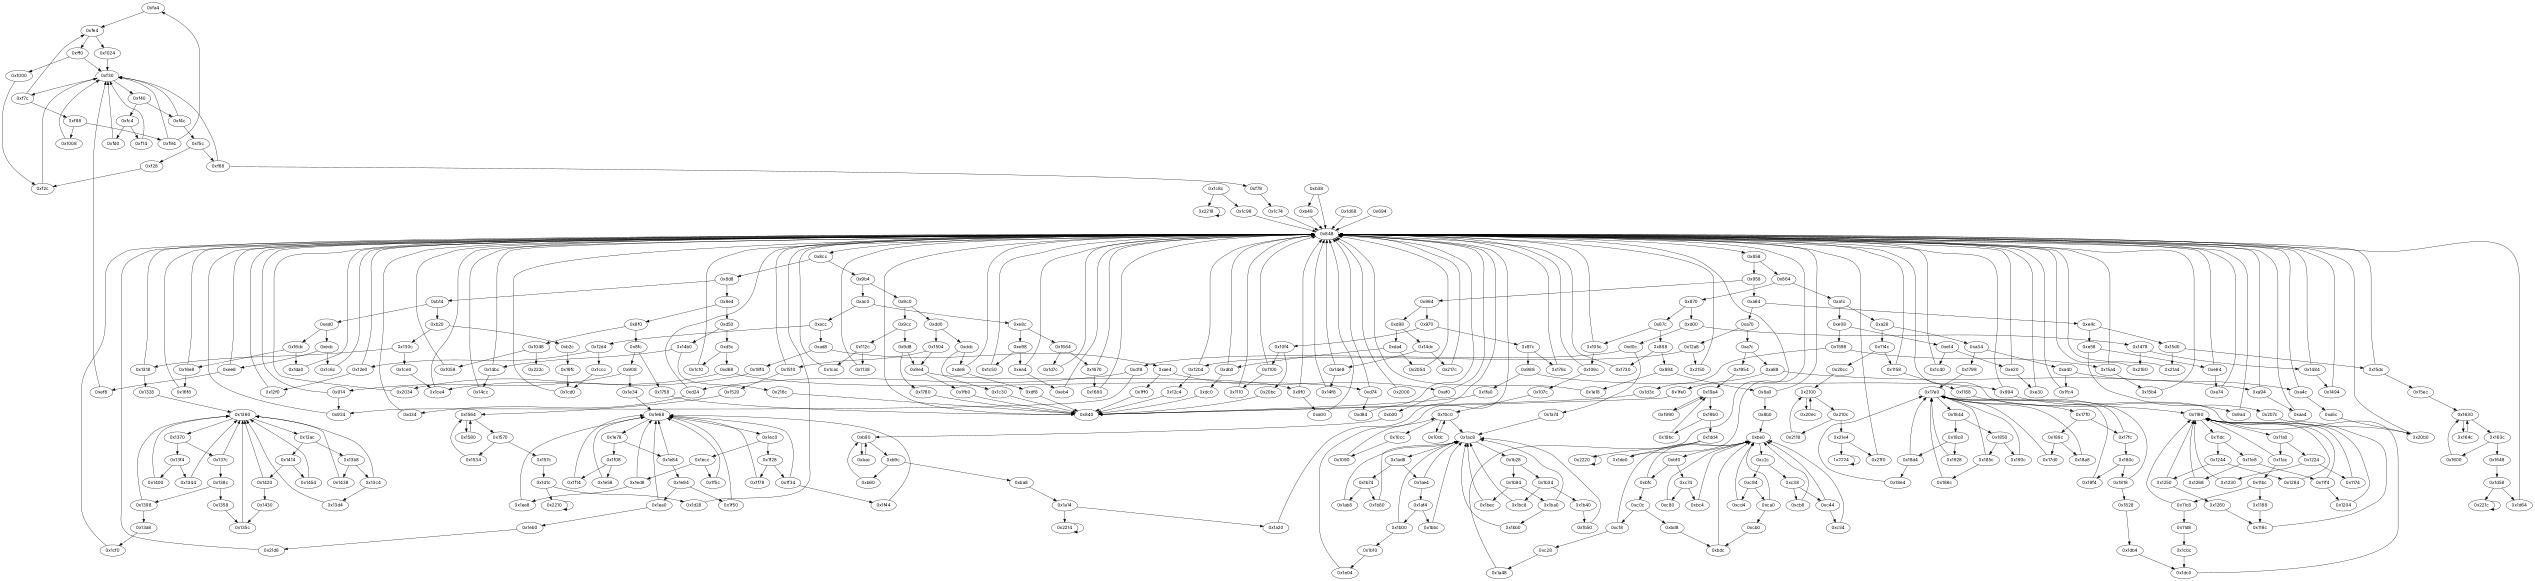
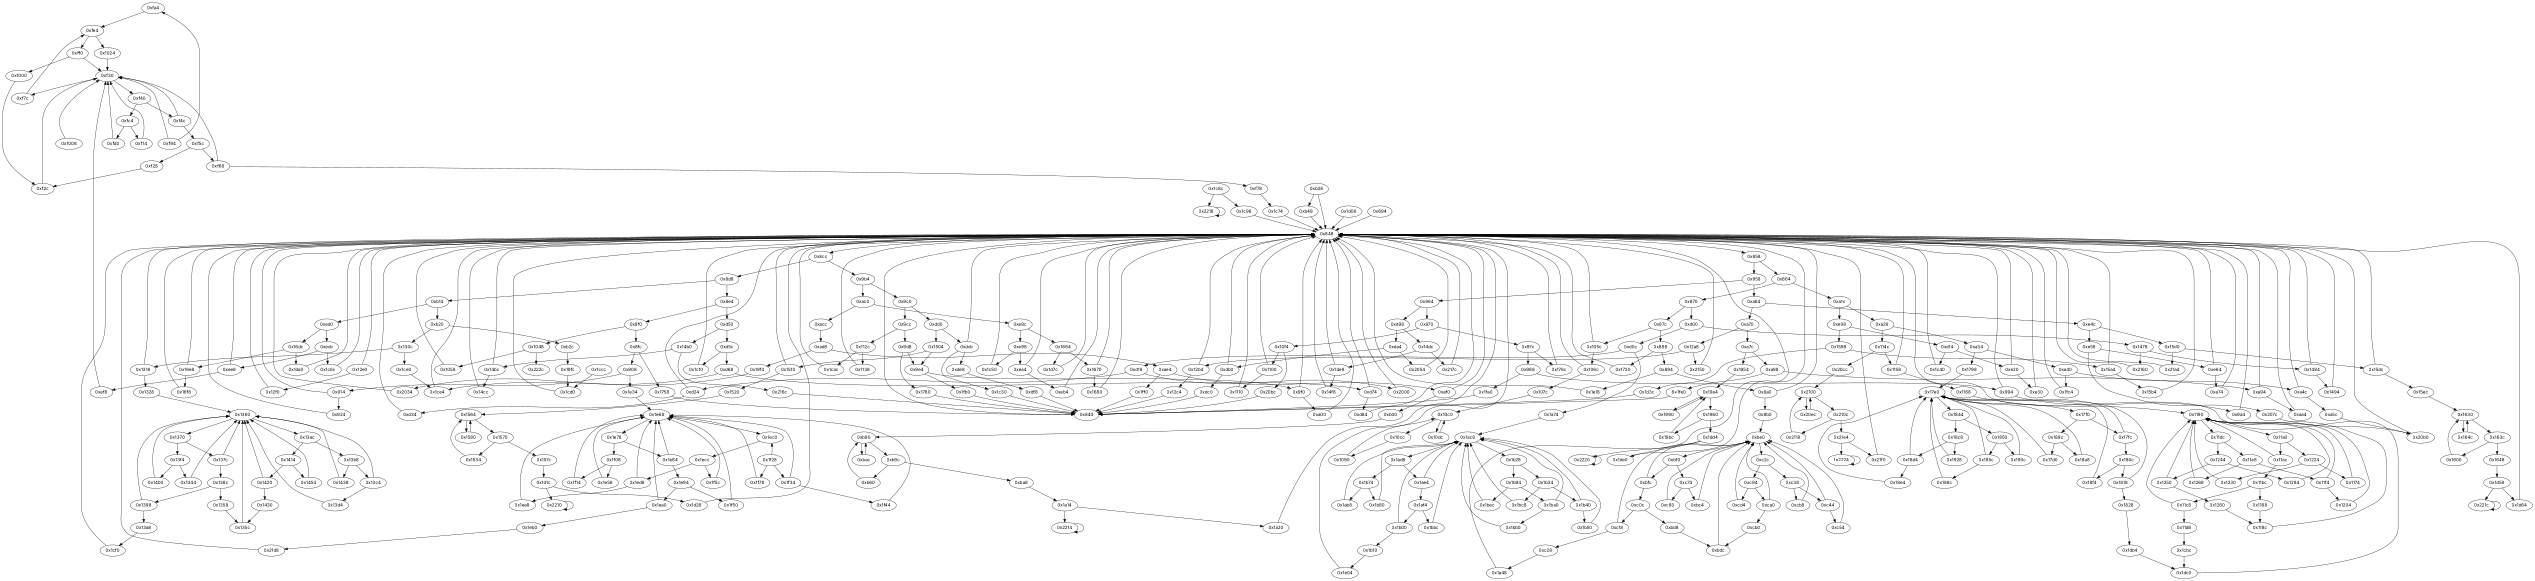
node "0xf88": removed
edge "0xde8" -> "0x848": now "0xddc" -> "0x848"
node "0x12d4": removed
edge "0xd18" -> "0x924": now "0xd18" -> "0x2000"
edge "0x10c0" -> "0x1ac8": now "0x1b40" -> "0x1ac8"
edge "0x1ec0" -> "0x1f28": reversed
